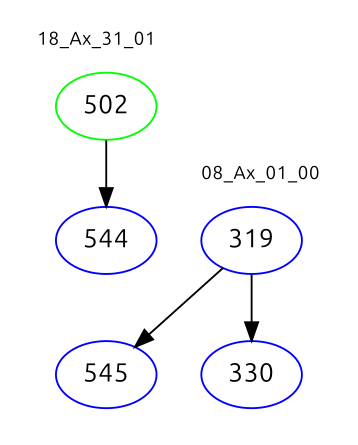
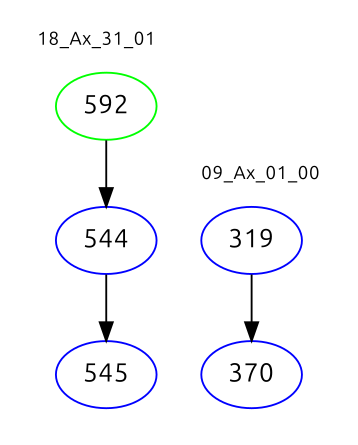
node "502": label "502" -> "592"
cluster "08_Ax_01_00": label "08_Ax_01_00" -> "09_Ax_01_00"
edge "319" -> "545": now "544" -> "545"
node "330": label "330" -> "370"
